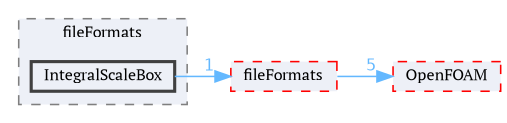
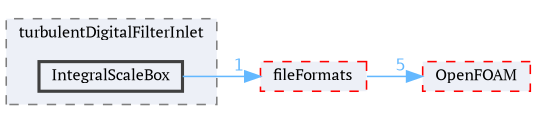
cluster "fileFormats": label "fileFormats" -> "turbulentDigitalFilterInlet"
